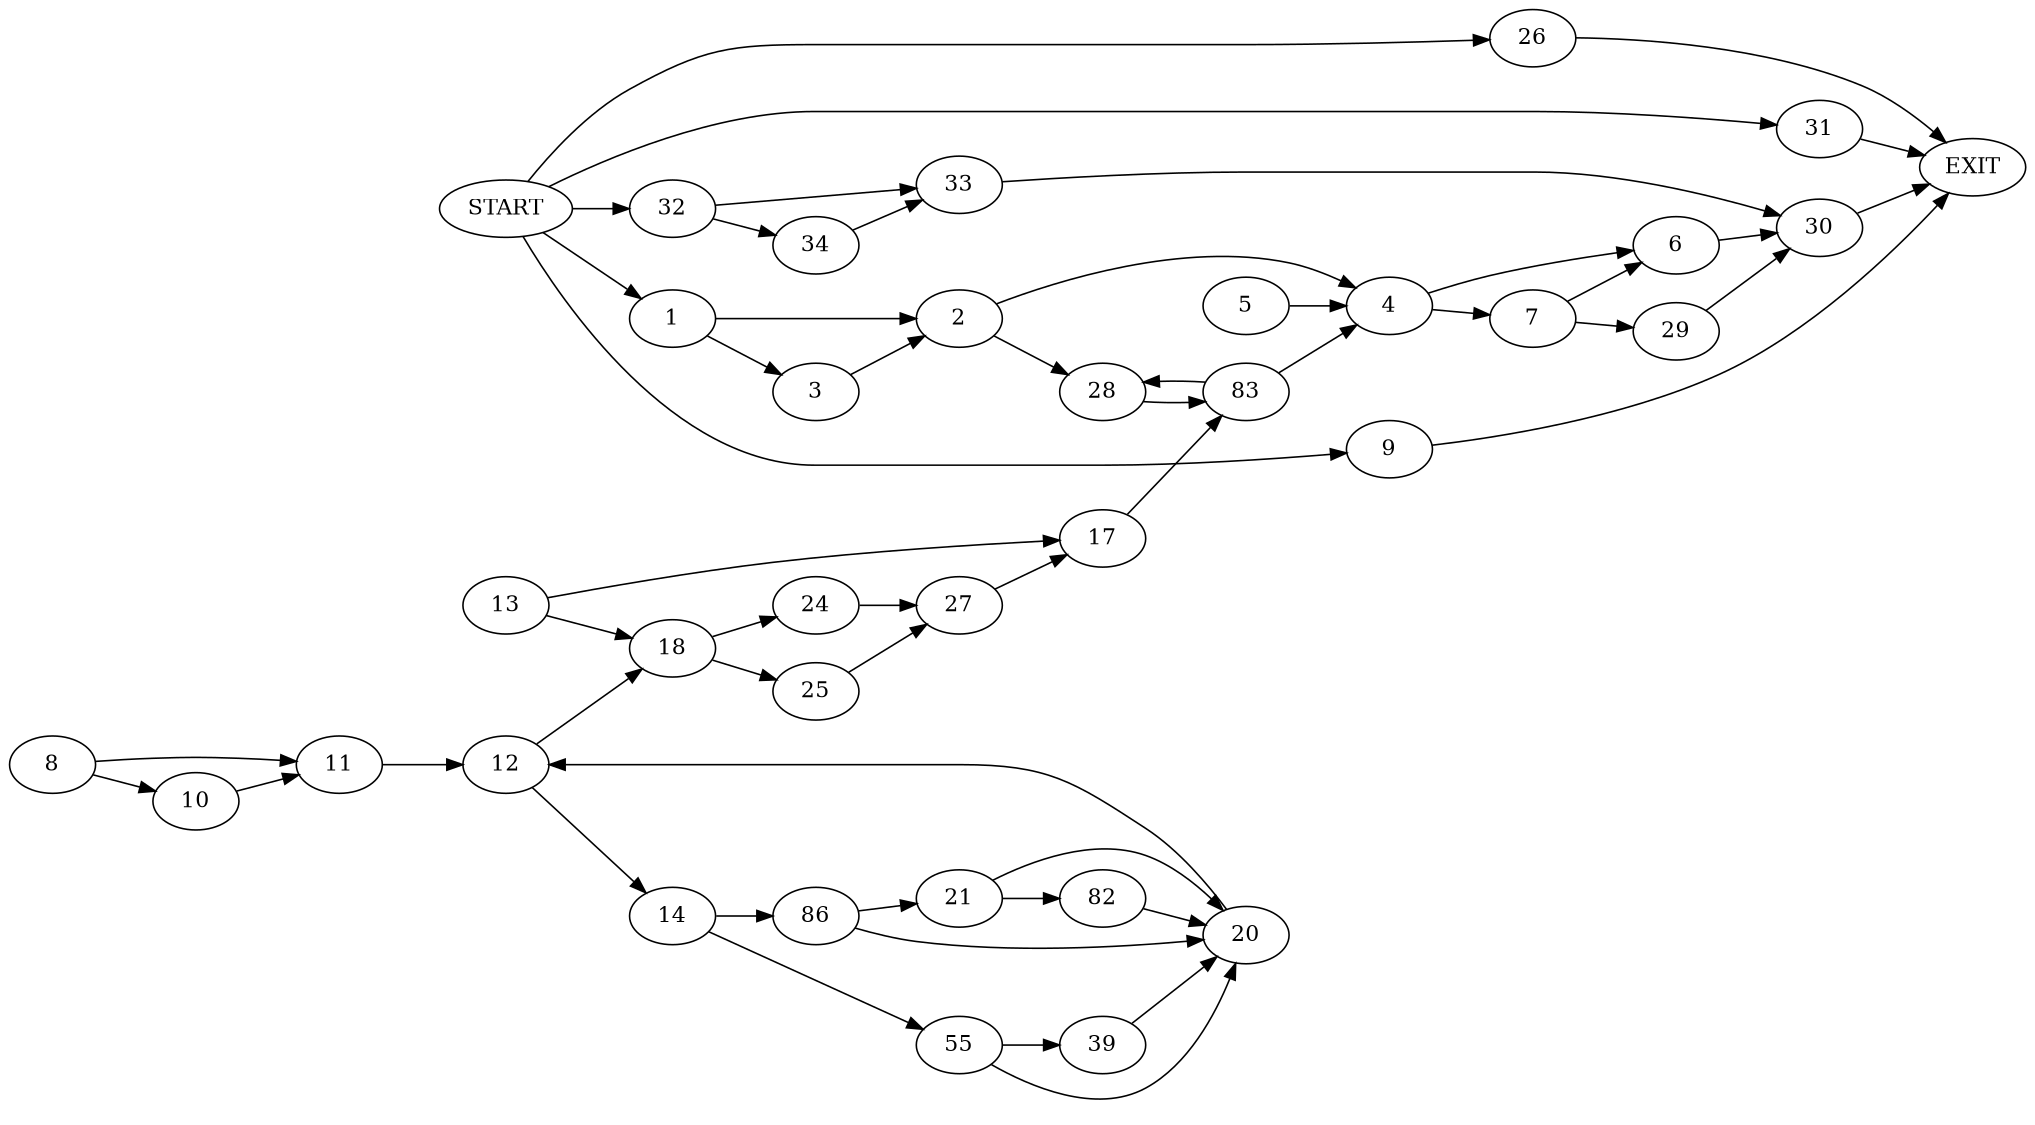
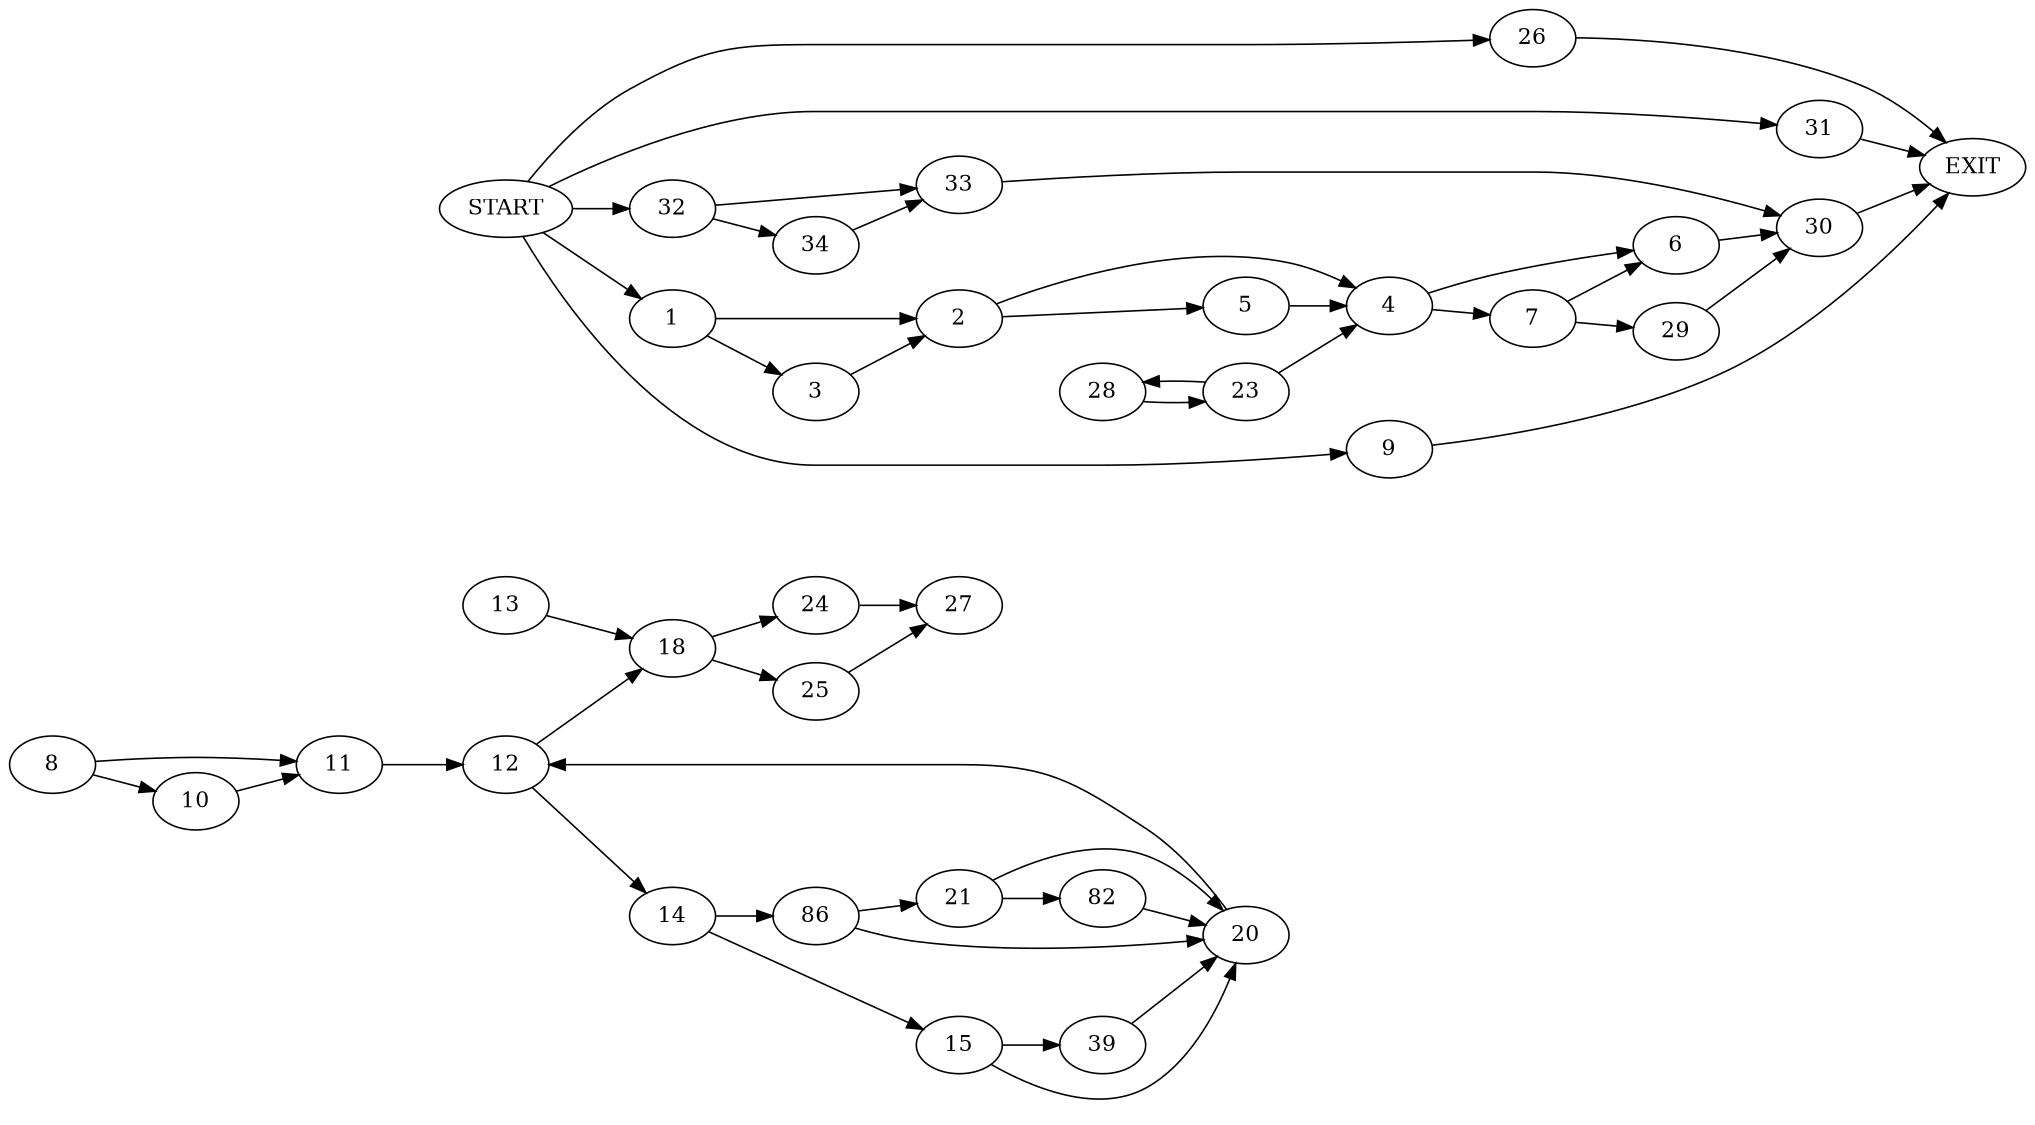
edge "2" -> "28": now "2" -> "5"
node "83": label "83" -> "23"
node "17": removed
node "55": label "55" -> "15"
